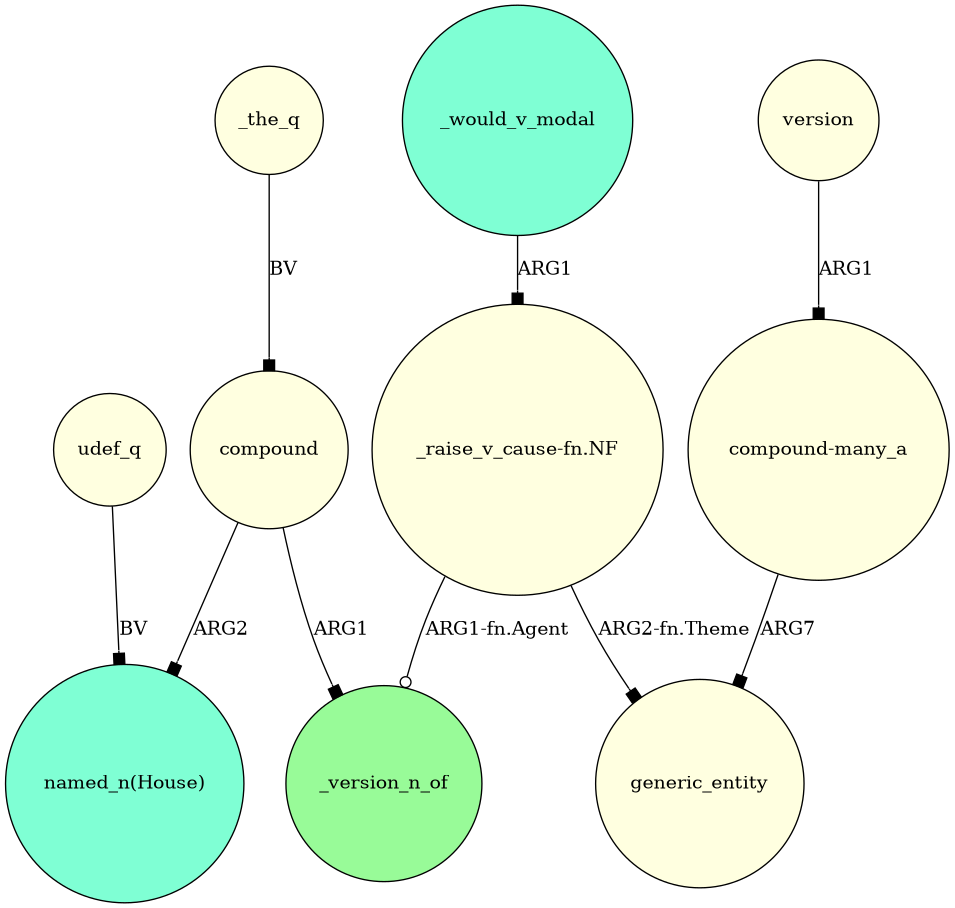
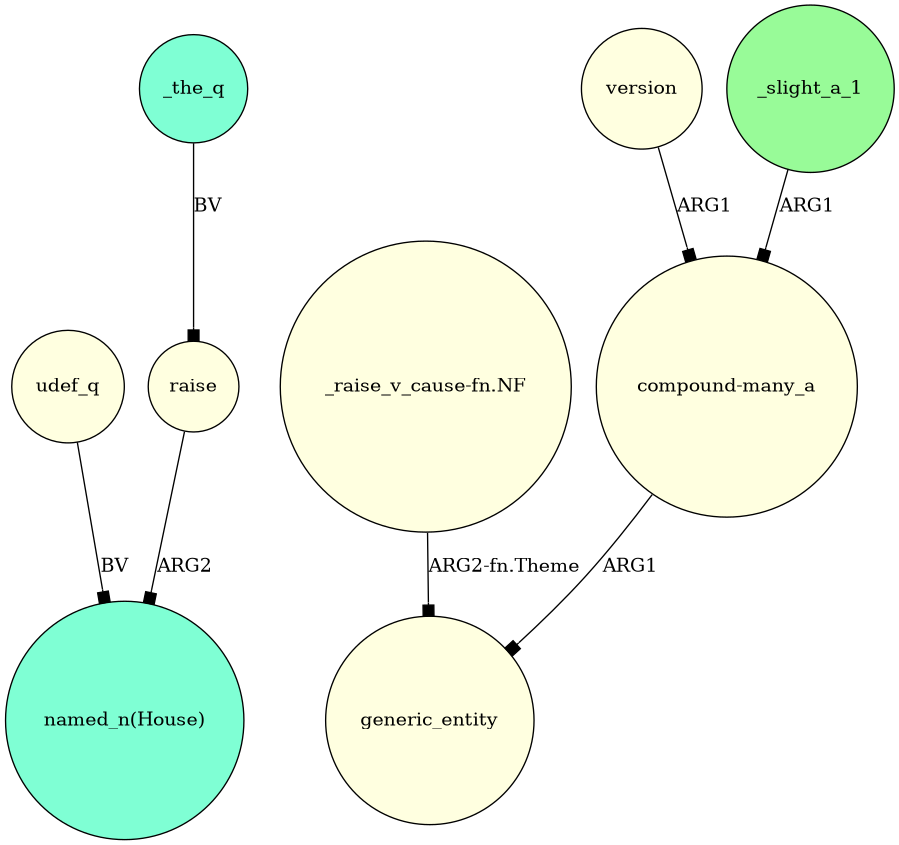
node "_slight_a_1": added
node "_the_q": fillcolor lightyellow -> aquamarine
node "_would_v_modal": removed
node "compound": label "compound" -> "raise"
edge "compound-many_a" -> "generic_entity": label "ARG7" -> "ARG1"
node "_version_n_of": removed
